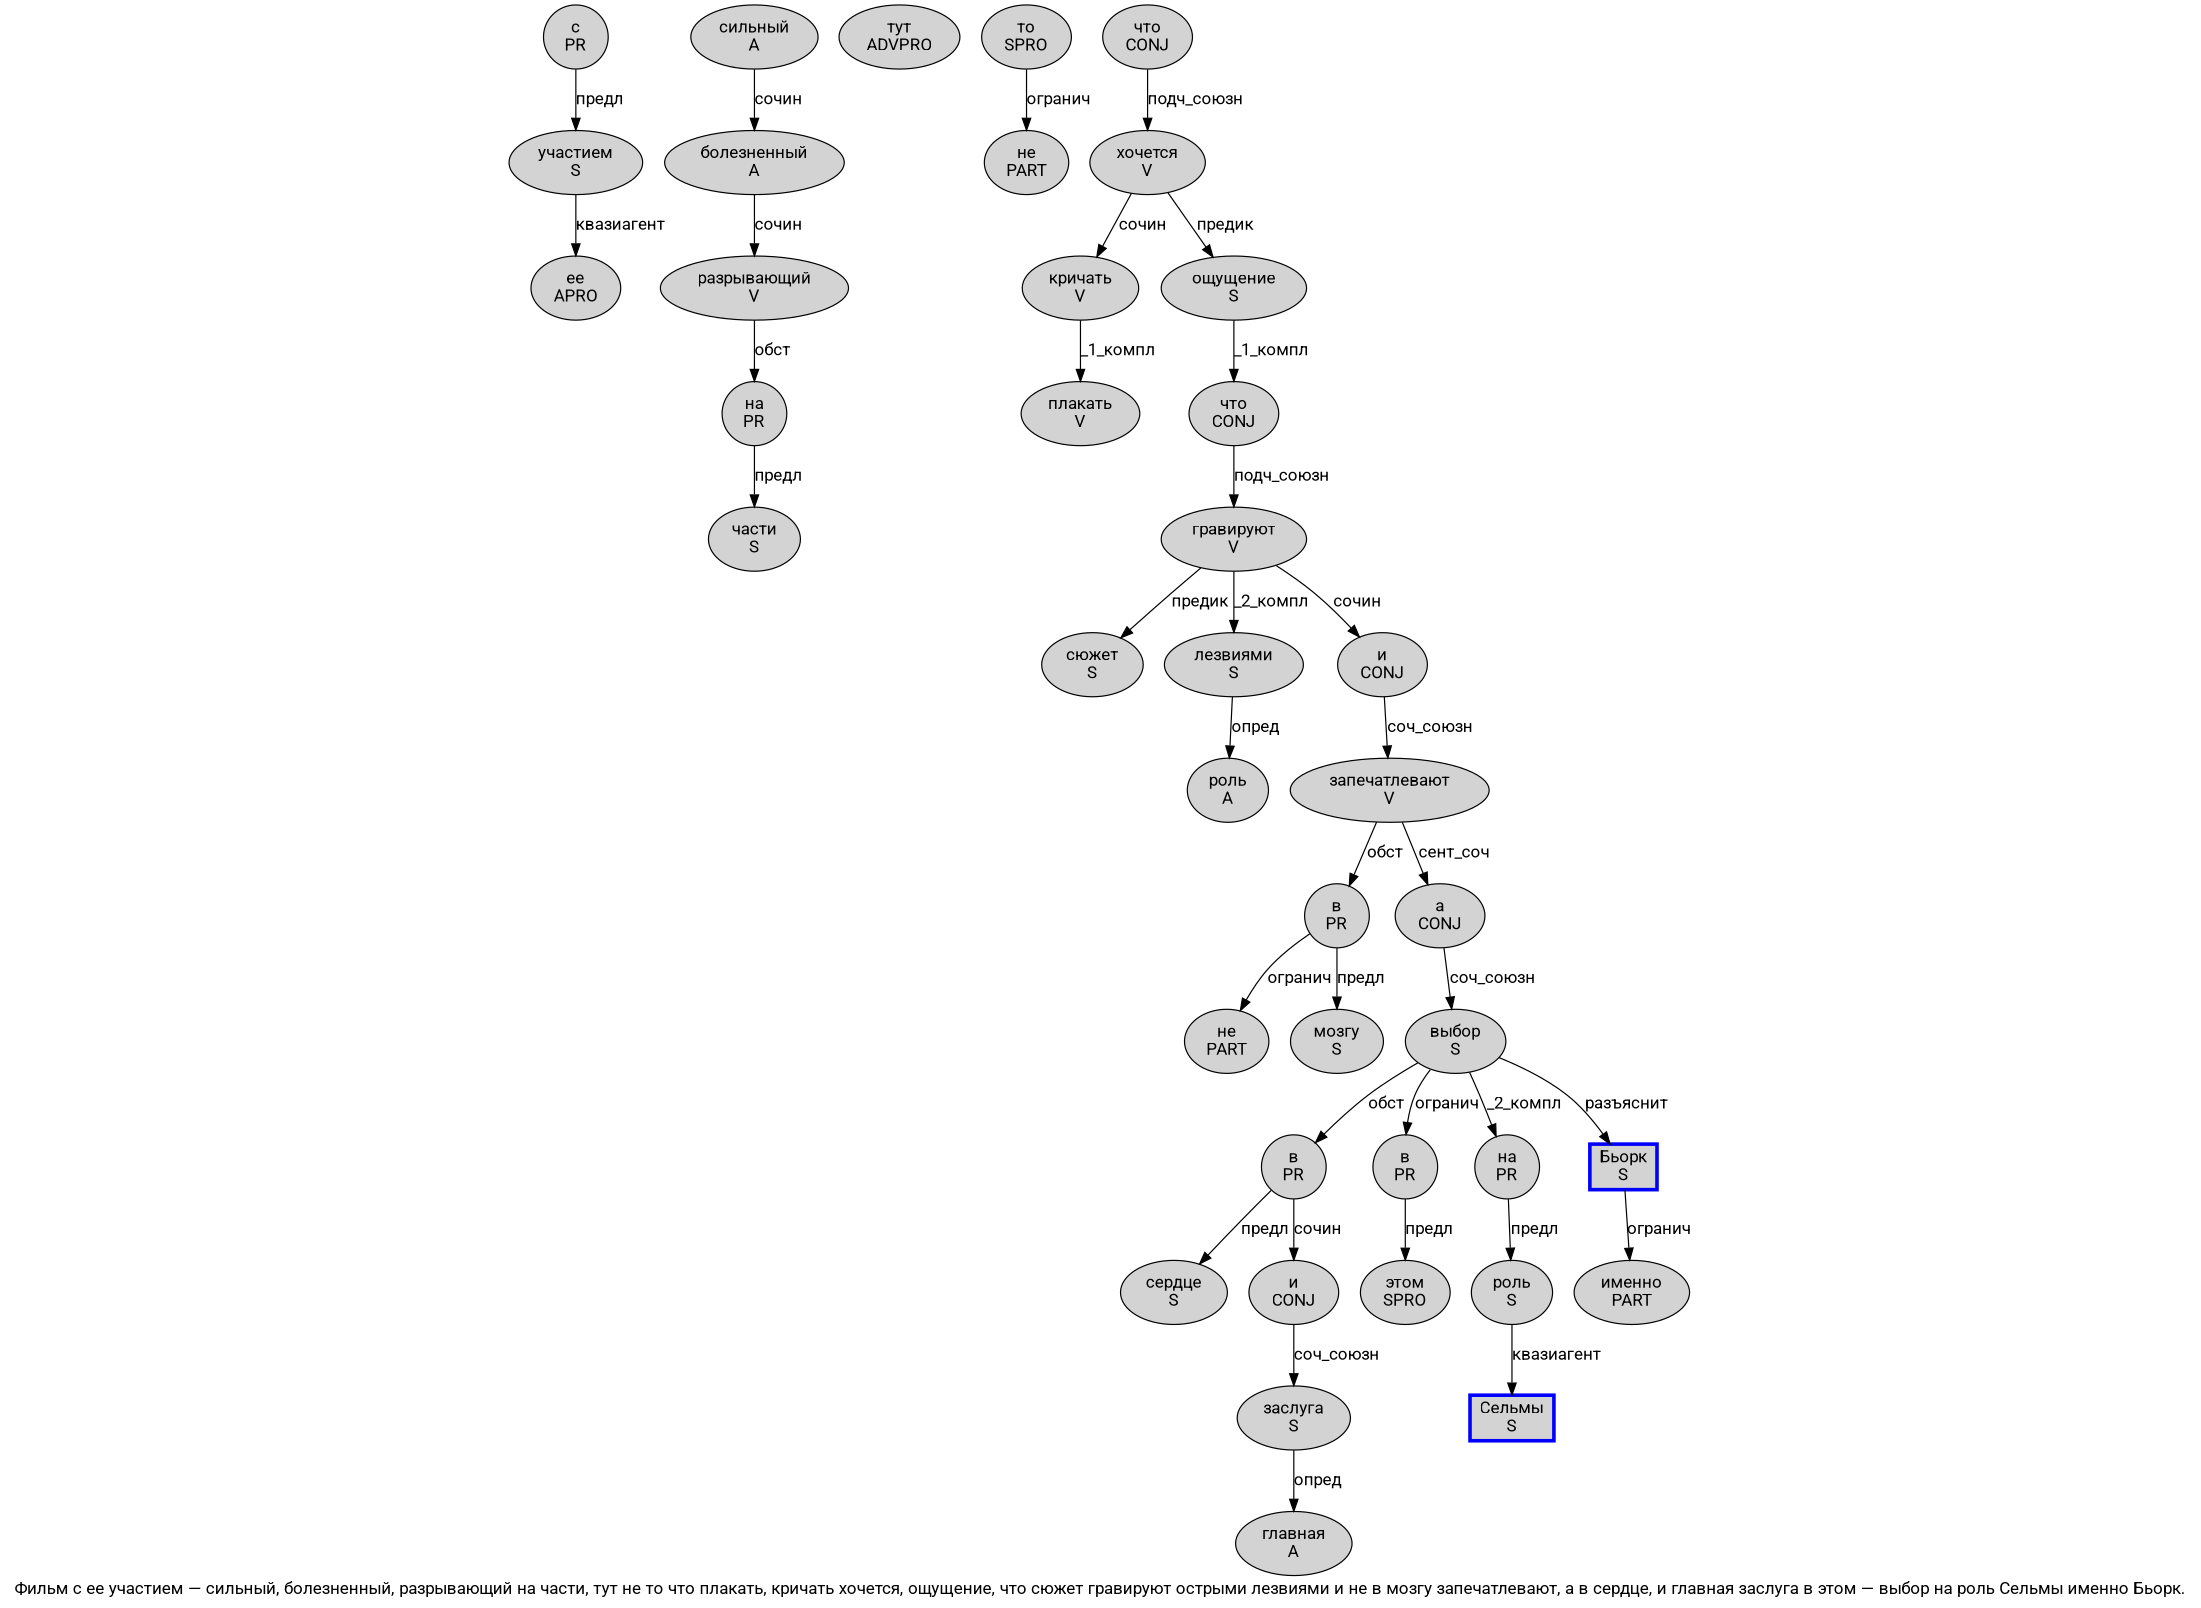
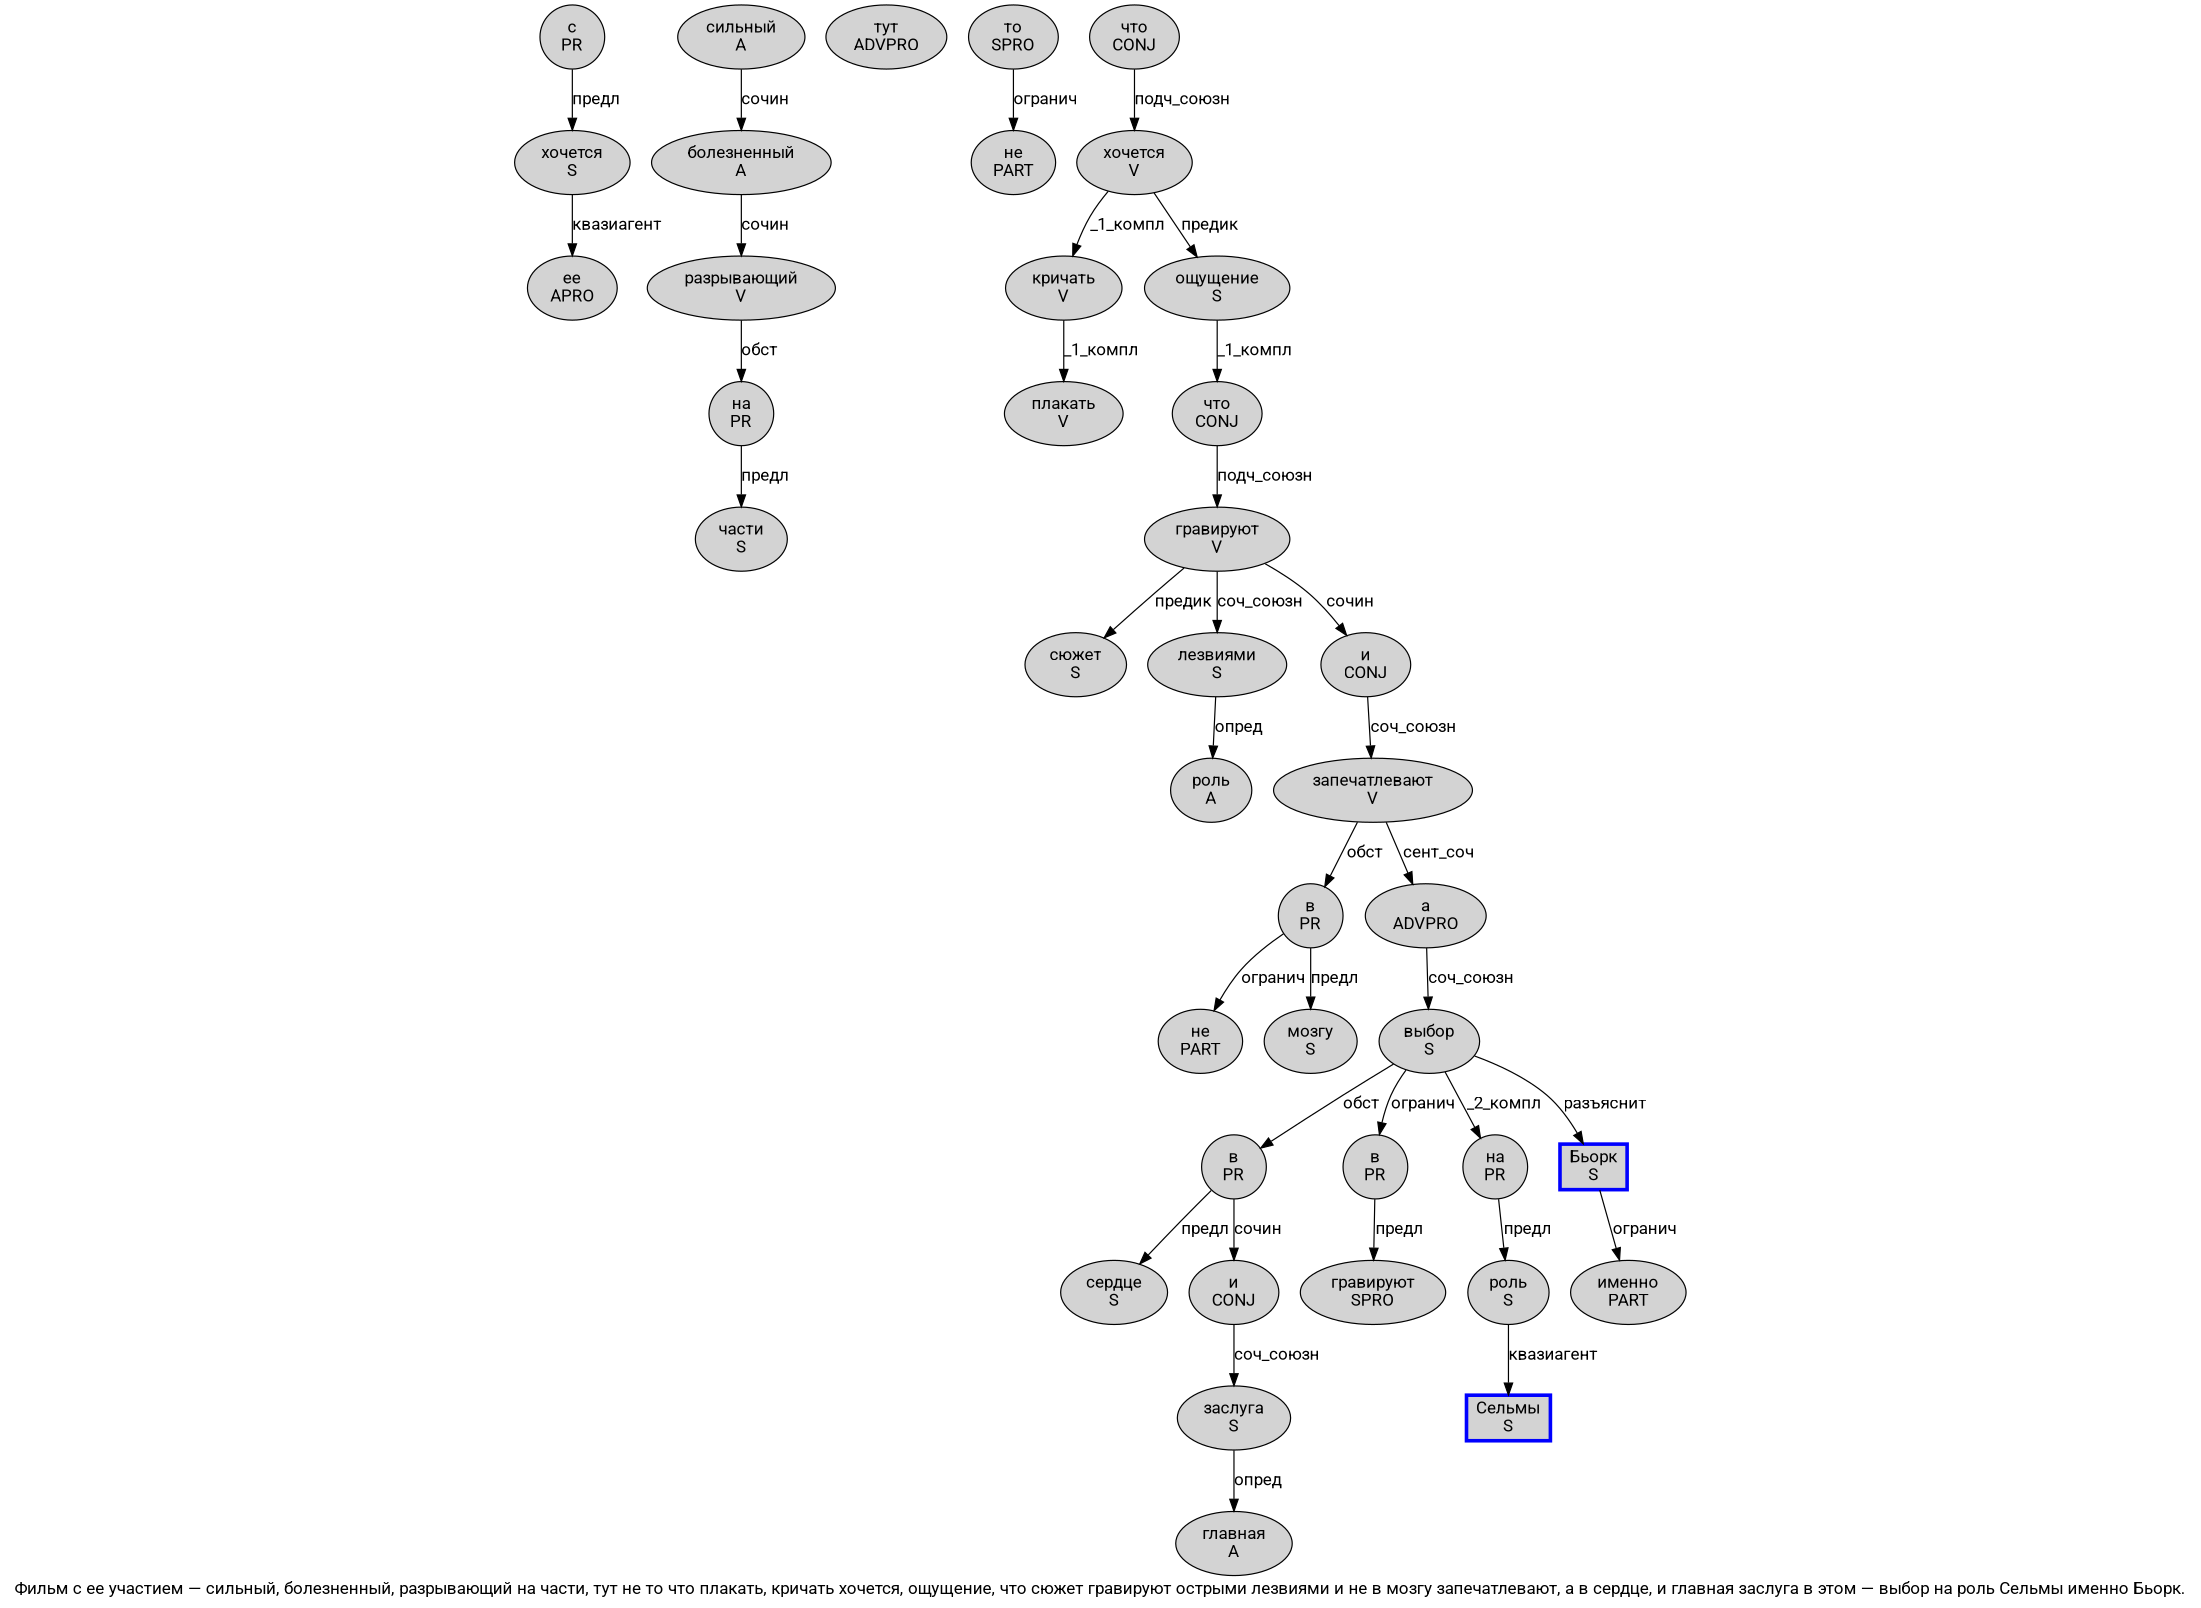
node "участием S": label "участием S" -> "хочется S"
edge "хочется V" -> "кричать V": label "сочин" -> "_1_компл"
edge "гравируют V" -> "лезвиями S": label "_2_компл" -> "соч_союзн"
node "а CONJ": label "а CONJ" -> "а ADVPRO"
node "этом SPRO": label "этом SPRO" -> "гравируют SPRO"
